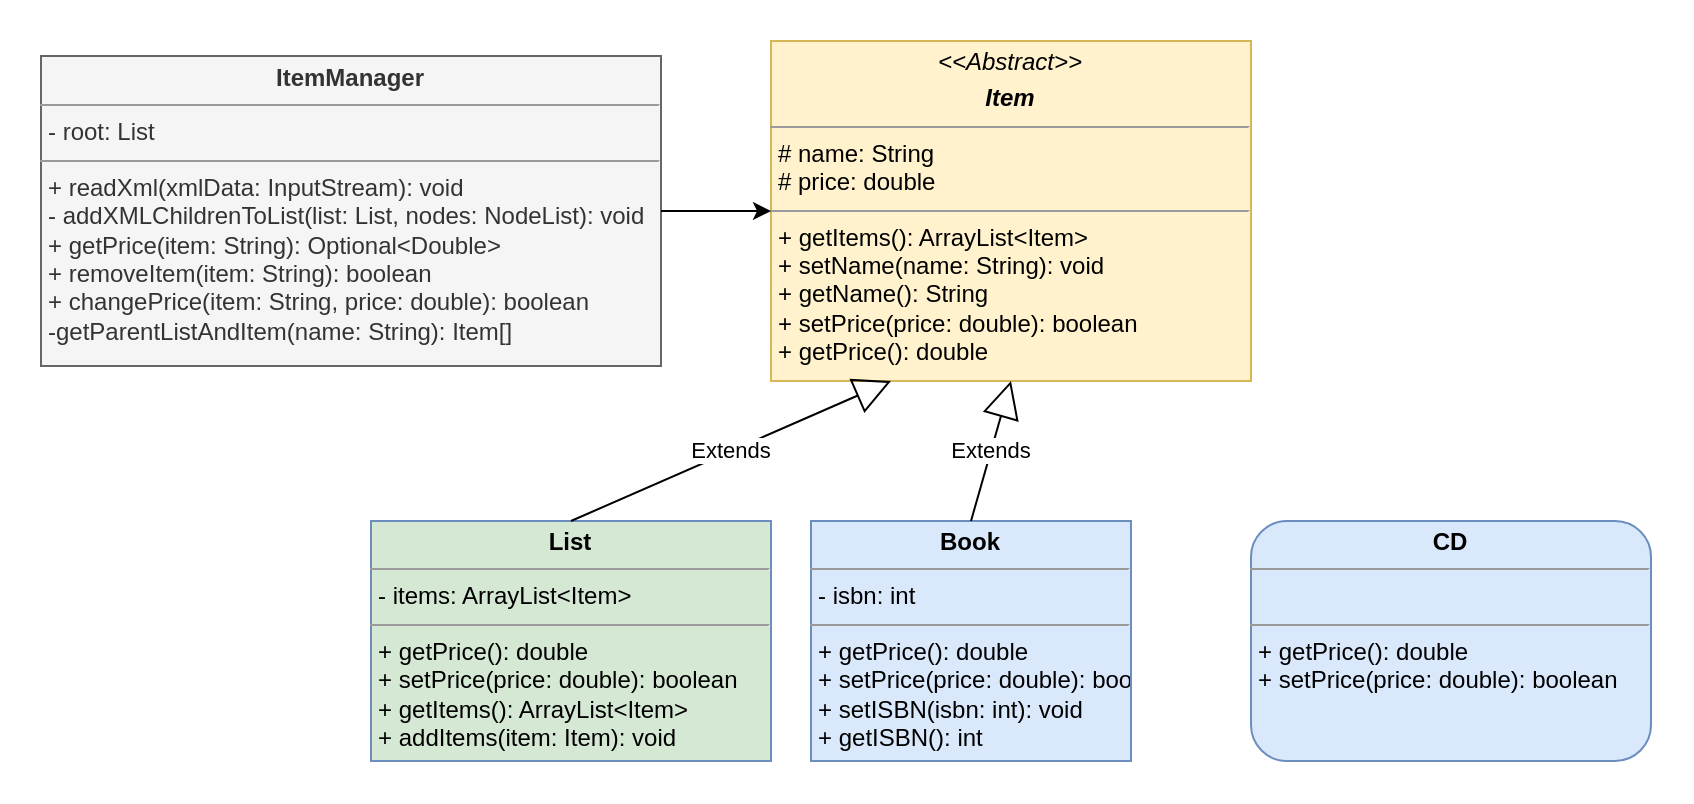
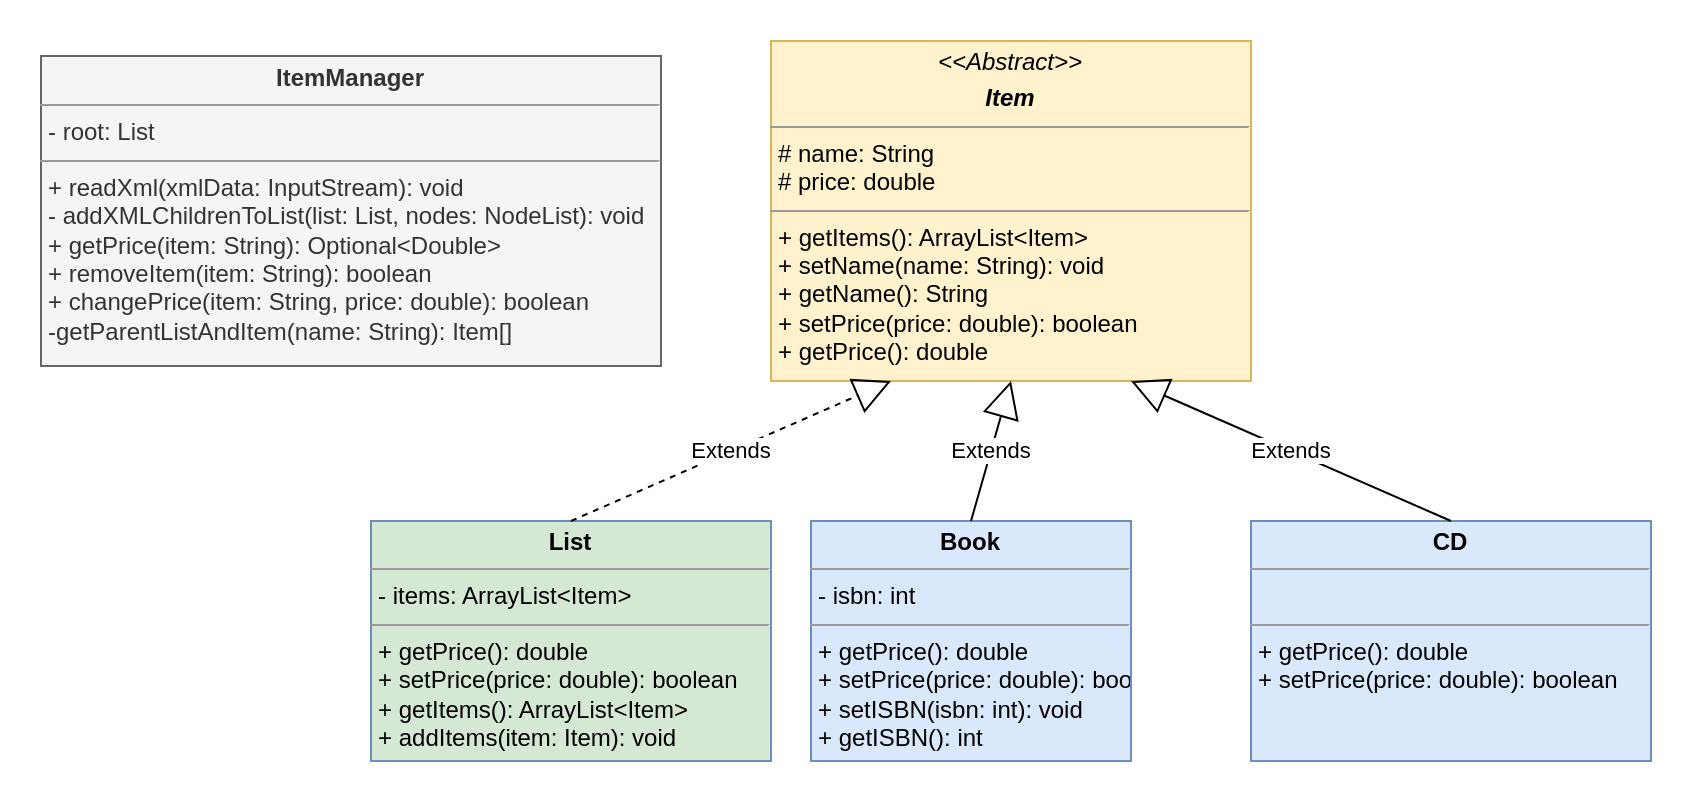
edge "ItemManager - root: List + readXml(xmlData: InputStream): void - addXMLChildrenToList(list: List, nodes: NodeList): void + getPrice(item: String): Optional<Double> + removeItem(item: String): boolean + changePrice(item: String, price: double): boolean -getParentListAndItem(name: String): Item[]" -> "<<Abstract>> Item # name: String # price: double + getItems(): ArrayList<Item> + setName(name: String): void + getName(): String + setPrice(price: double): boolean + getPrice(): double": removed
edge "List - items: ArrayList<Item> + getPrice(): double + setPrice(price: double): boolean + getItems(): ArrayList<Item> + addItems(item: Item): void" -> "<<Abstract>> Item # name: String # price: double + getItems(): ArrayList<Item> + setName(name: String): void + getName(): String + setPrice(price: double): boolean + getPrice(): double": style solid -> dashed
edge "CD + getPrice(): double + setPrice(price: double): boolean" -> "<<Abstract>> Item # name: String # price: double + getItems(): ArrayList<Item> + setName(name: String): void + getName(): String + setPrice(price: double): boolean + getPrice(): double": added, label "Extends"
node "CD + getPrice(): double + setPrice(price: double): boolean": shape rounded rectangle -> rectangle
